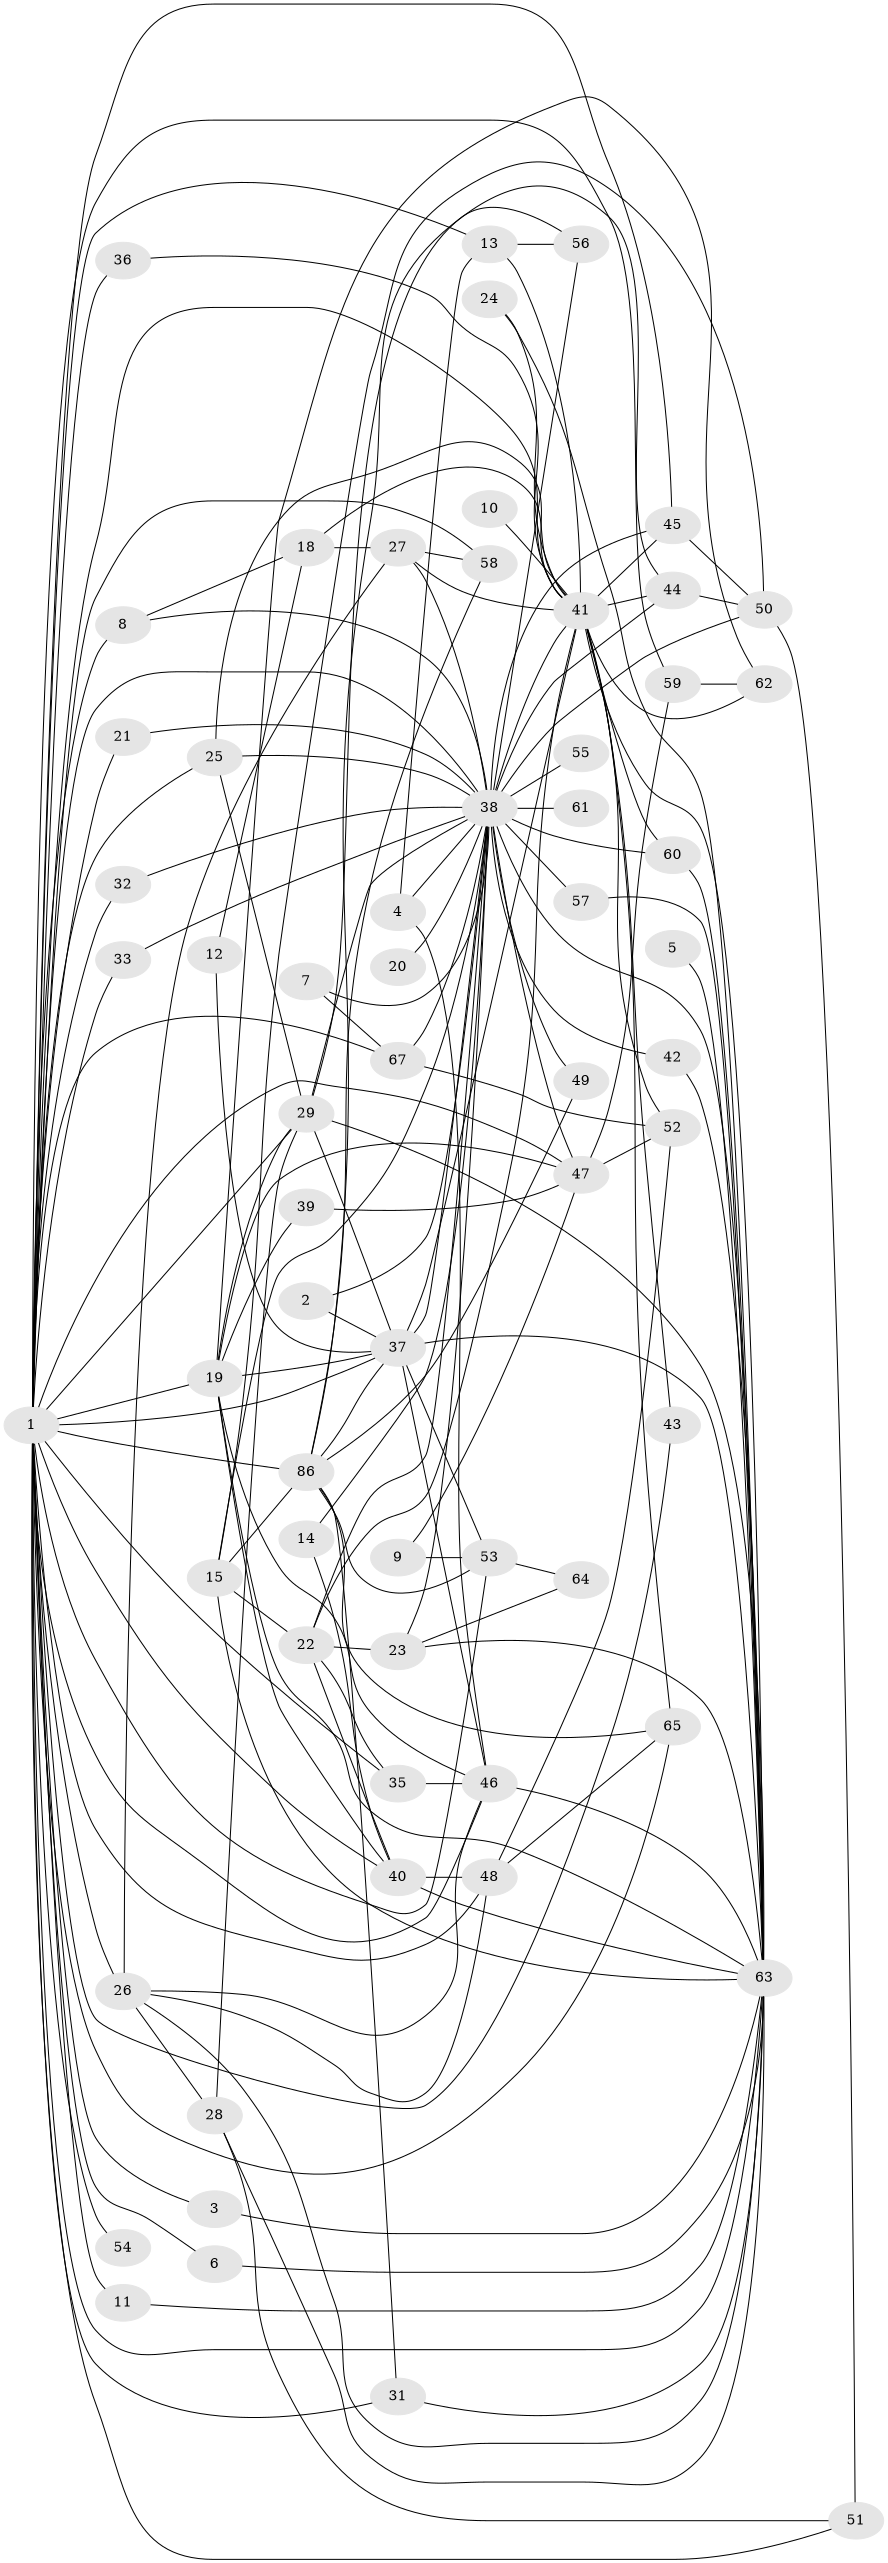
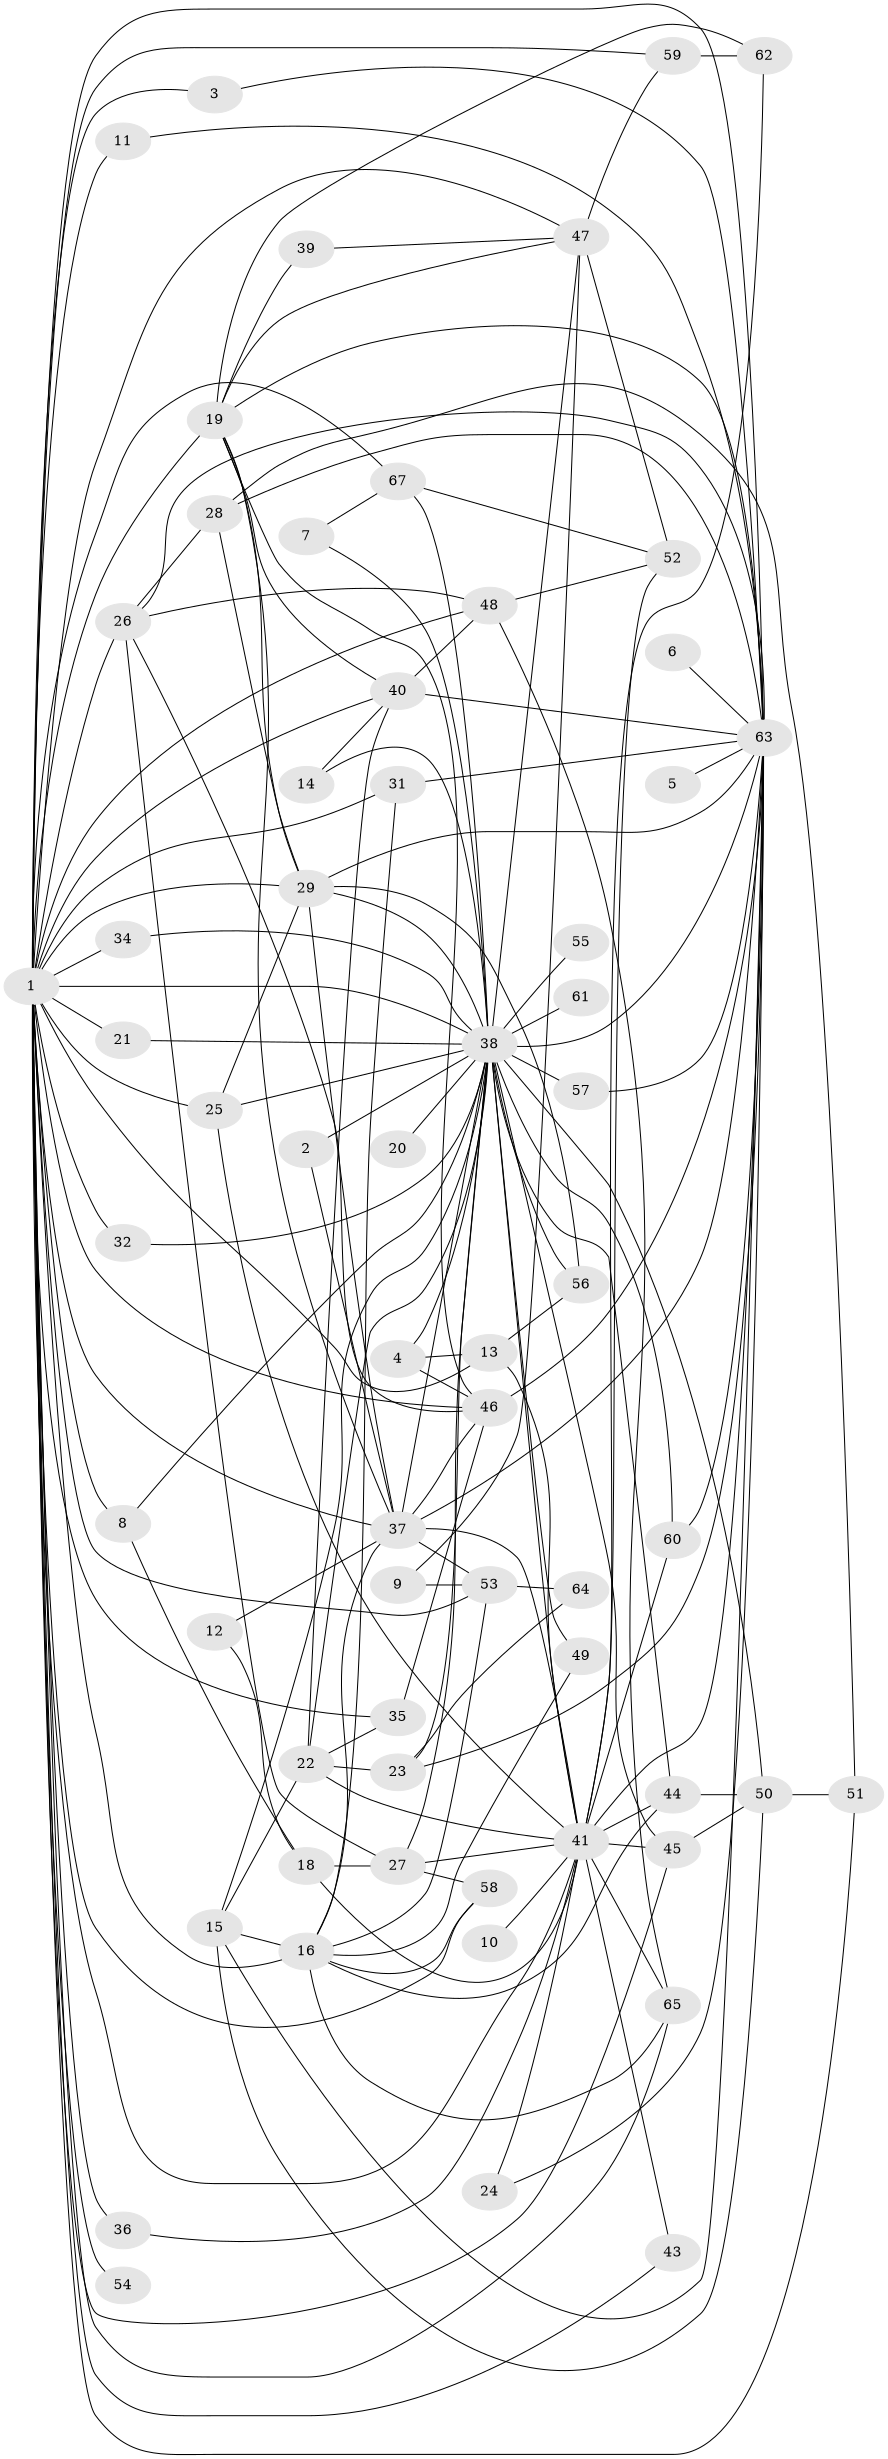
node "33": label "33" -> "34"
node "42": removed
node "86": label "86" -> "16"
edge "1" -- "6": removed
